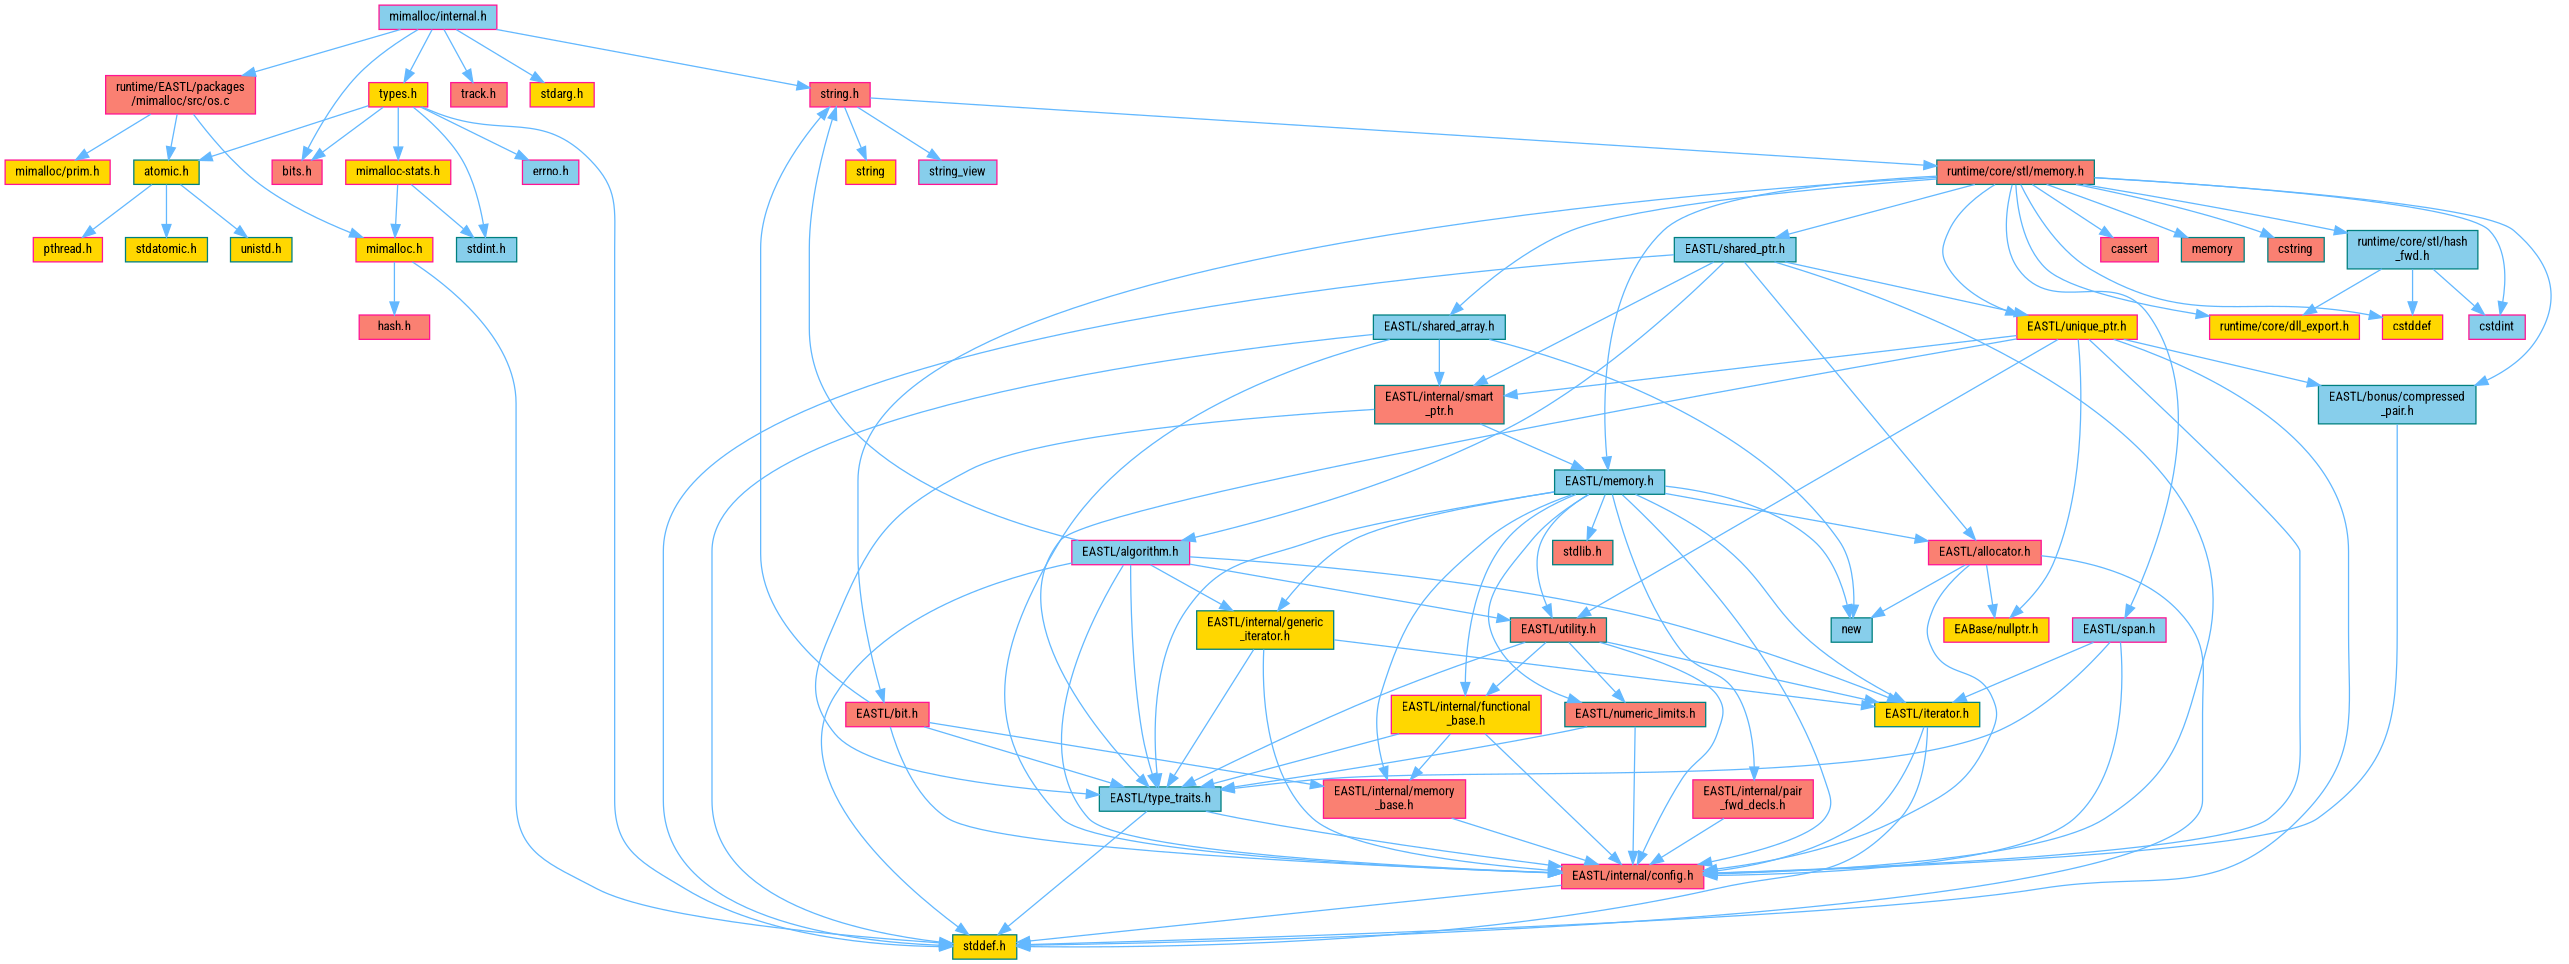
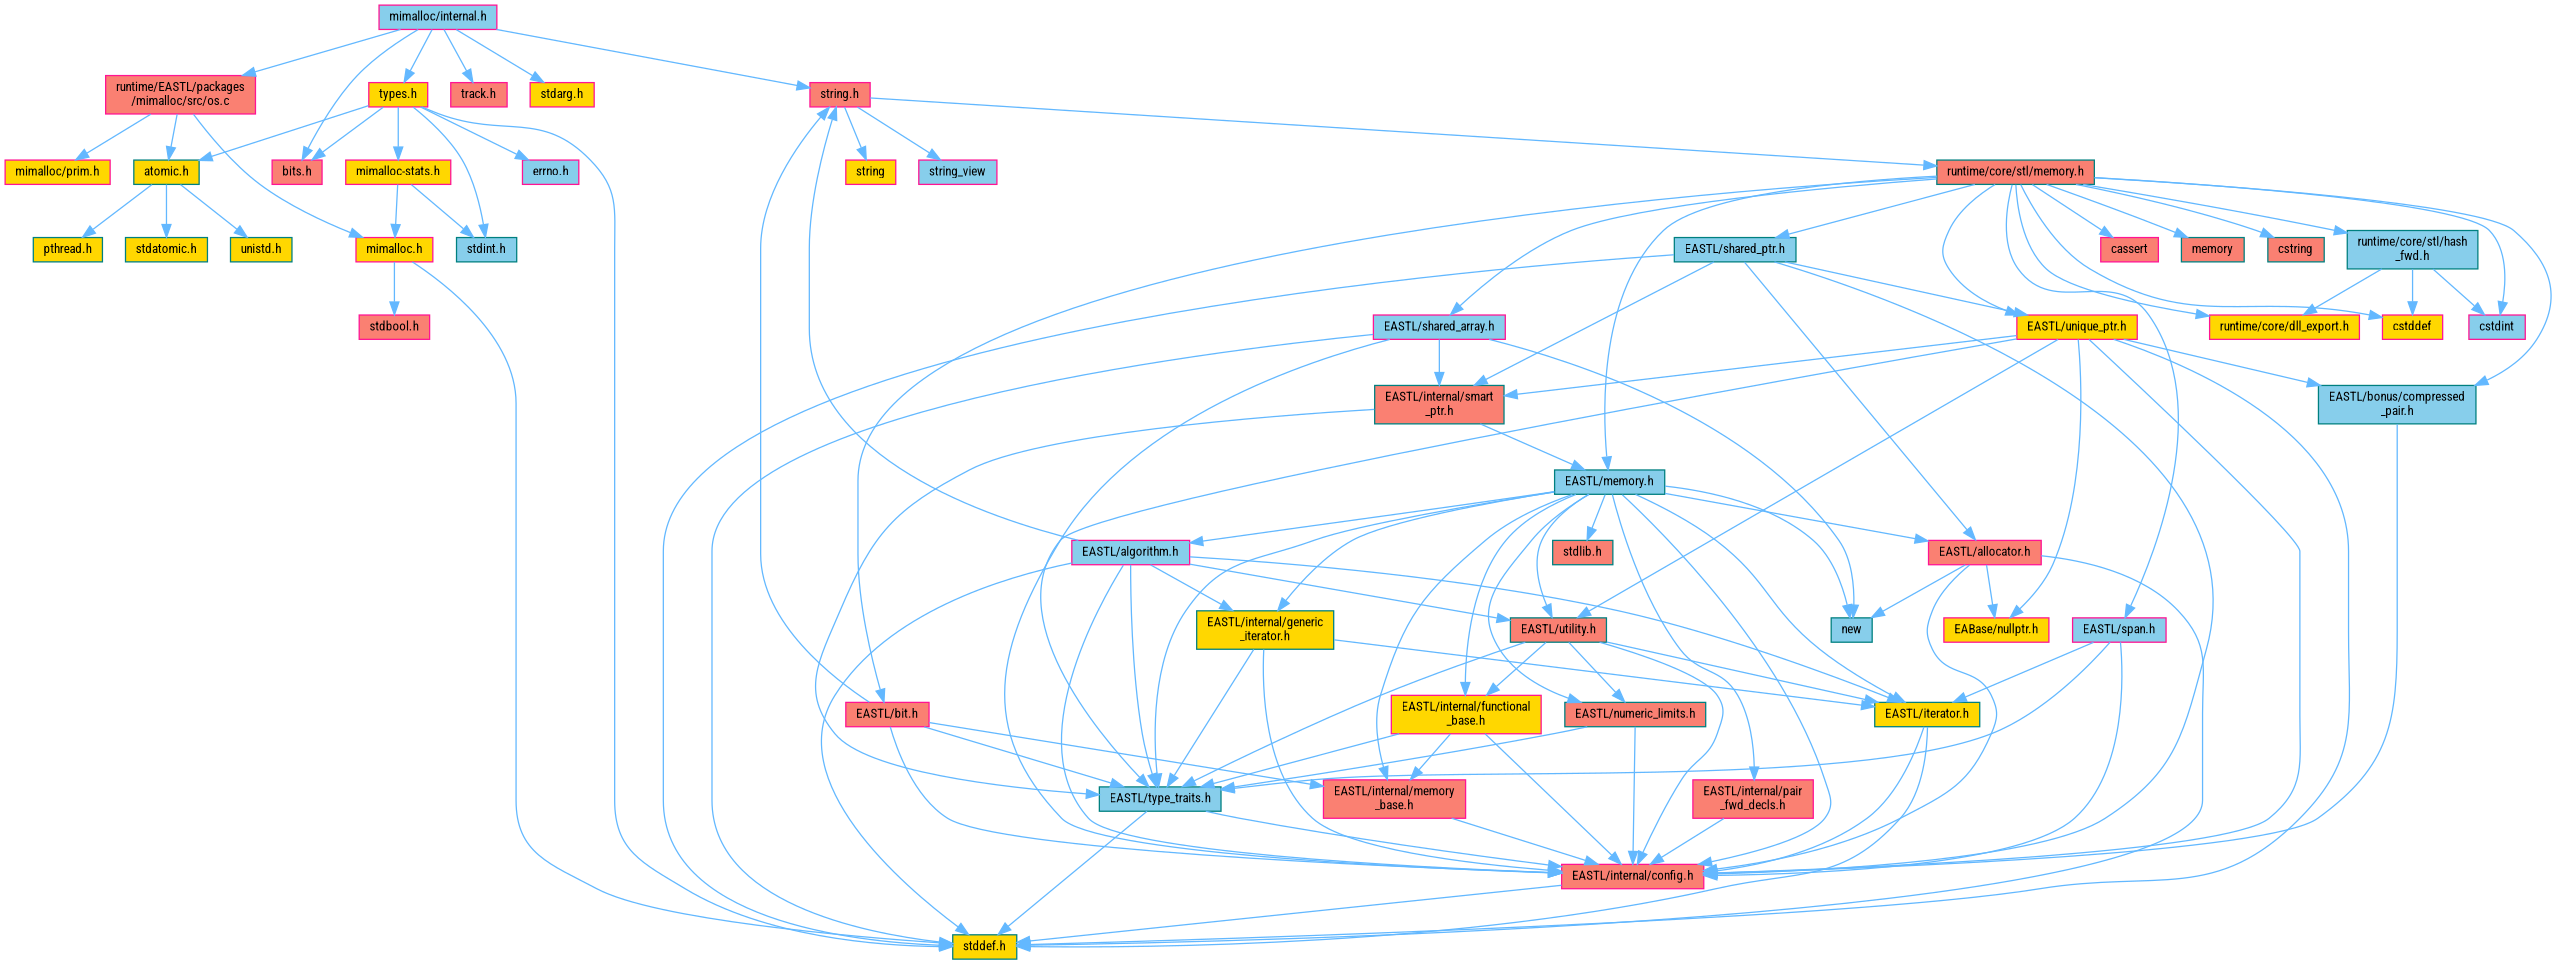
node "pthread.h": color deeppink -> teal
node "hash.h": label "hash.h" -> "stdbool.h"
node "EASTL/shared_array.h": color teal -> deeppink
edge "EASTL/shared_ptr.h" -> "EASTL/algorithm.h": now "EASTL/memory.h" -> "EASTL/algorithm.h"
